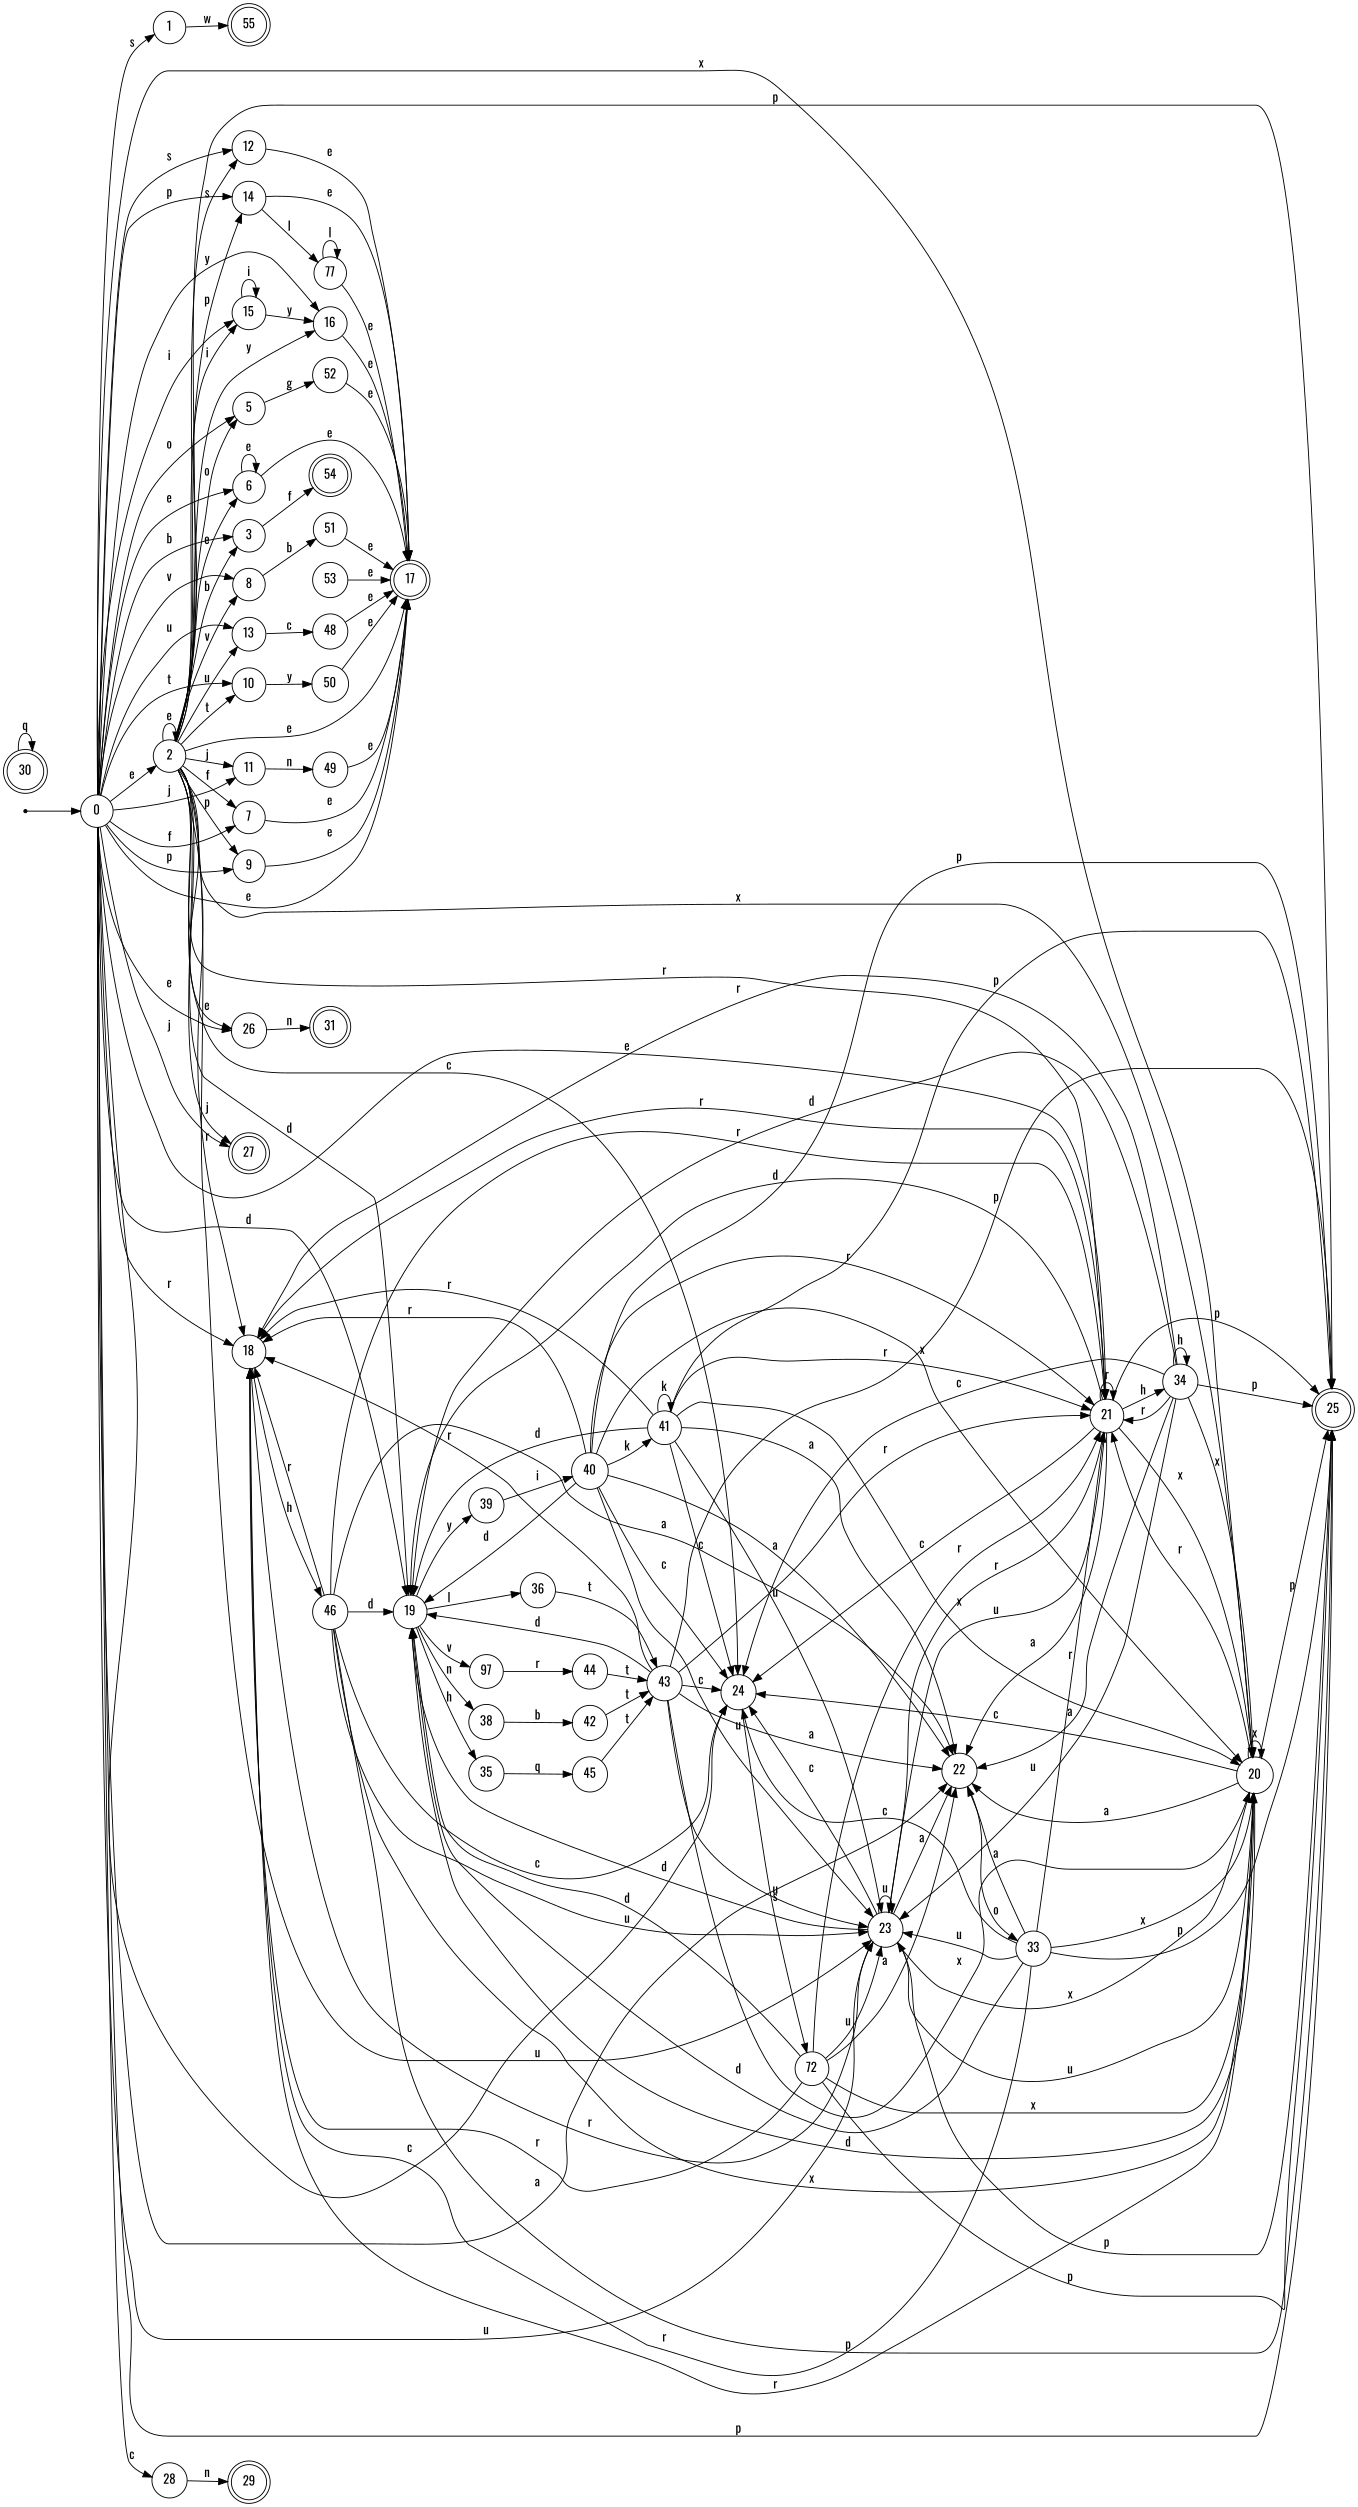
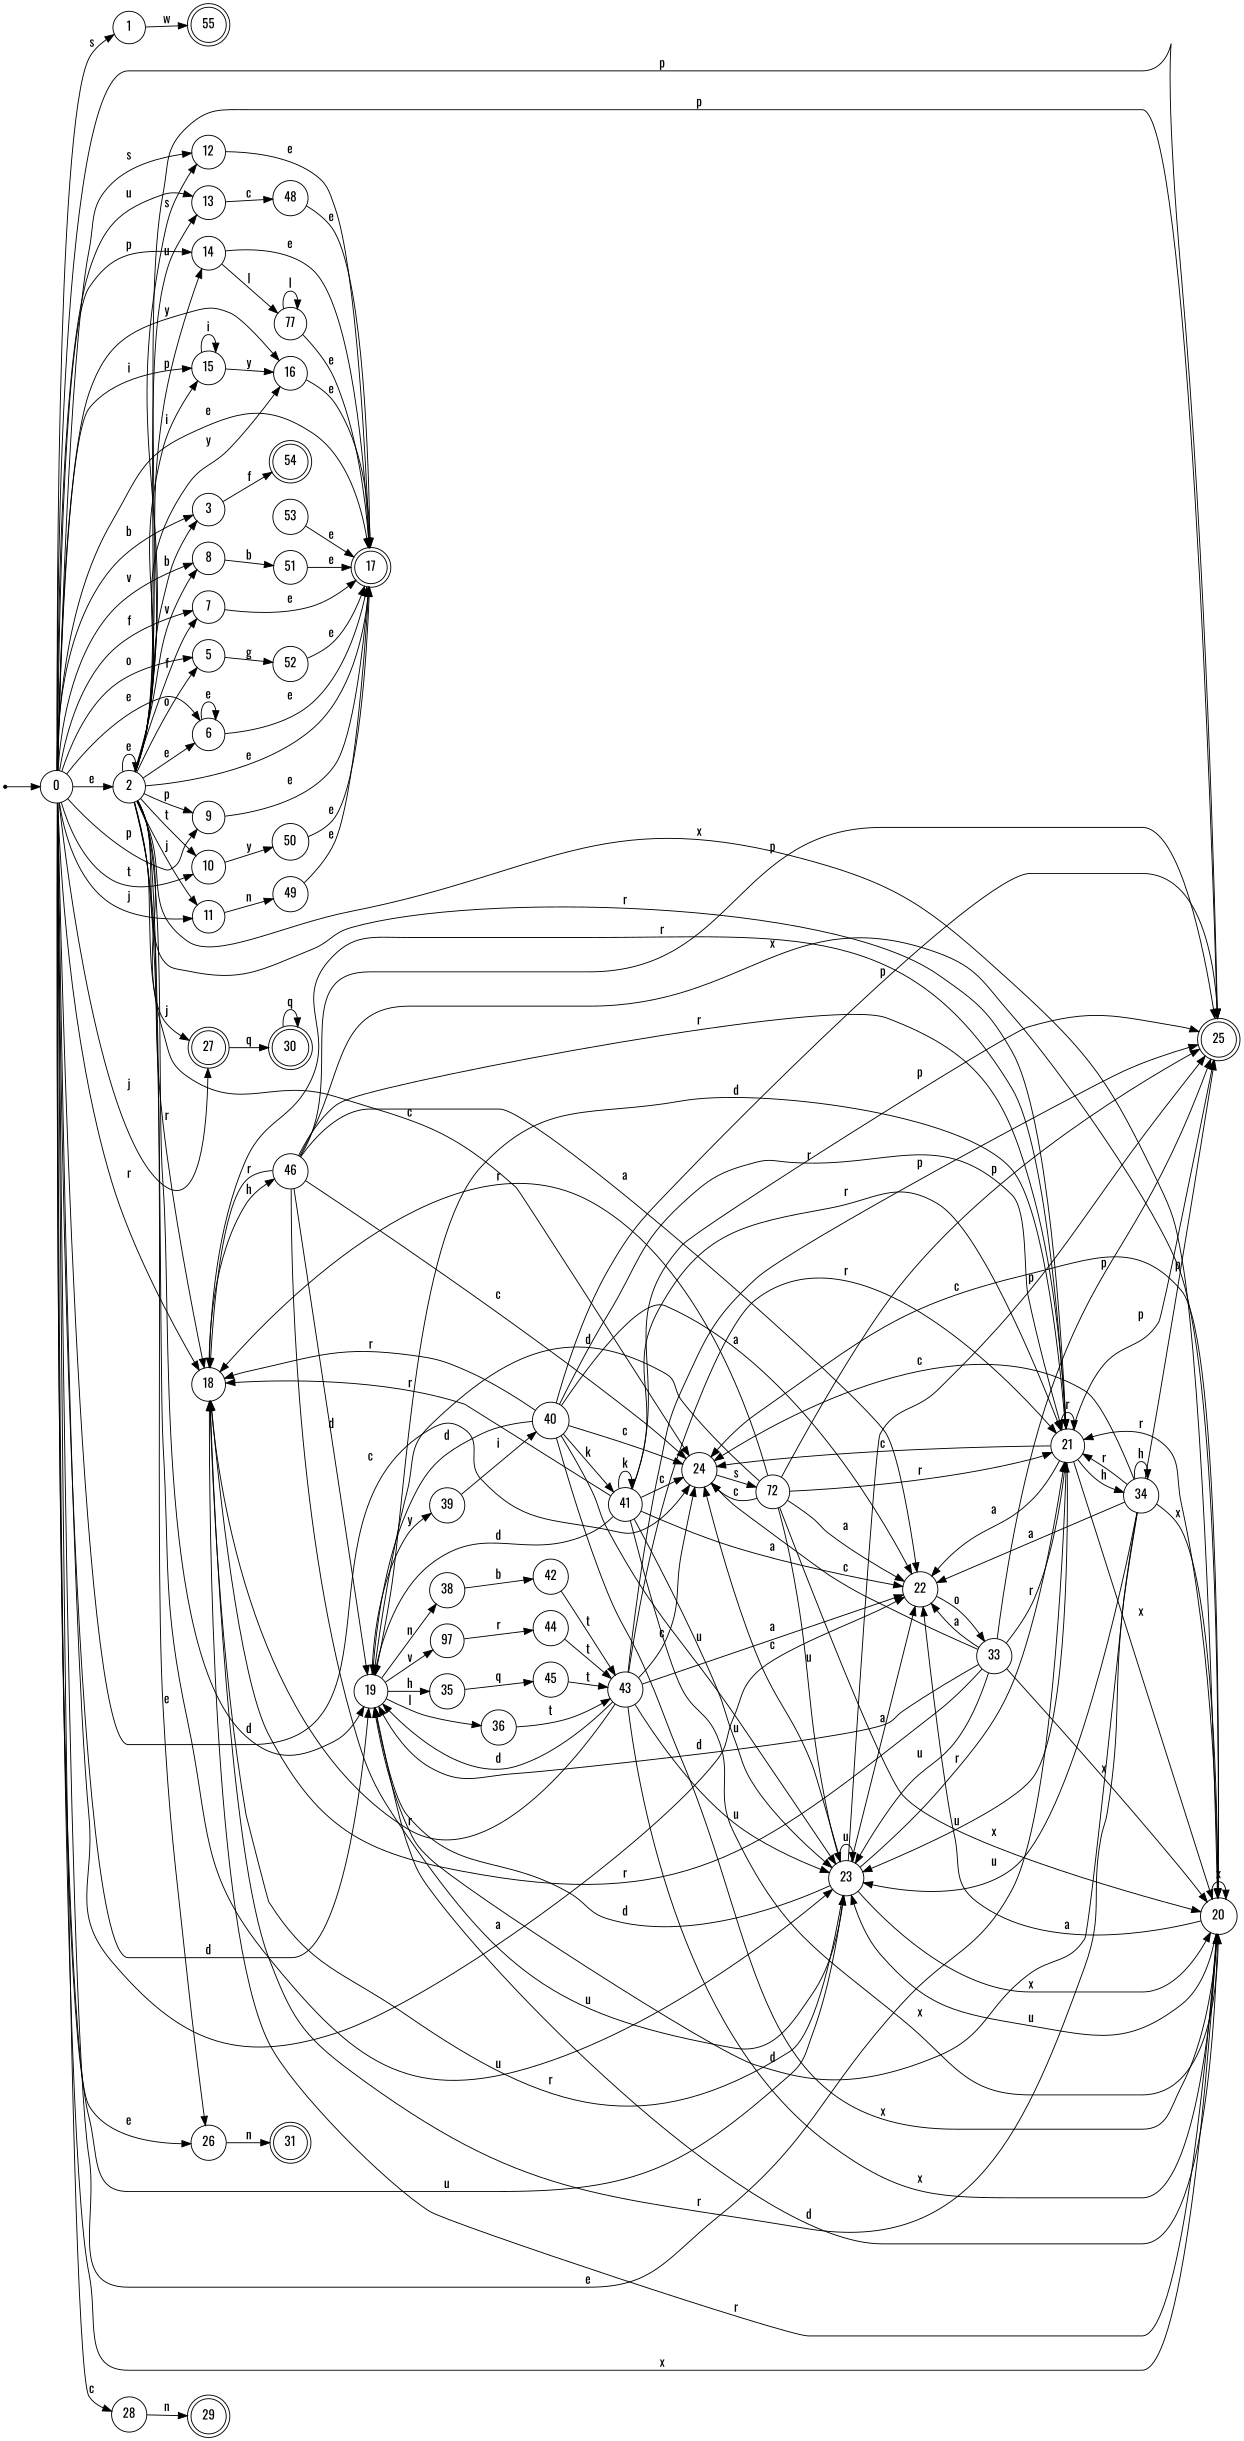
edge "27" -> "30": added, label "q"
edge "72" -> "24": added, label "c"
edge "20" -> "25": removed, label "p"
